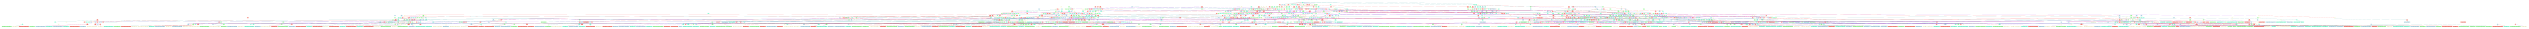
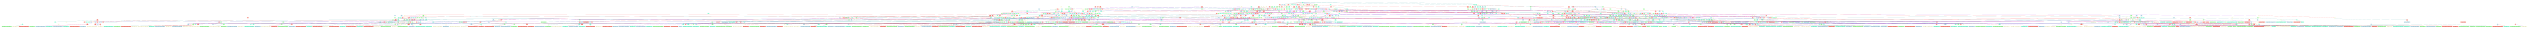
node "¬-9 <= (g + (-1 * f))": fillcolor palegreen -> lightyellow
node "b = 0": fillcolor aquamarine -> salmon
